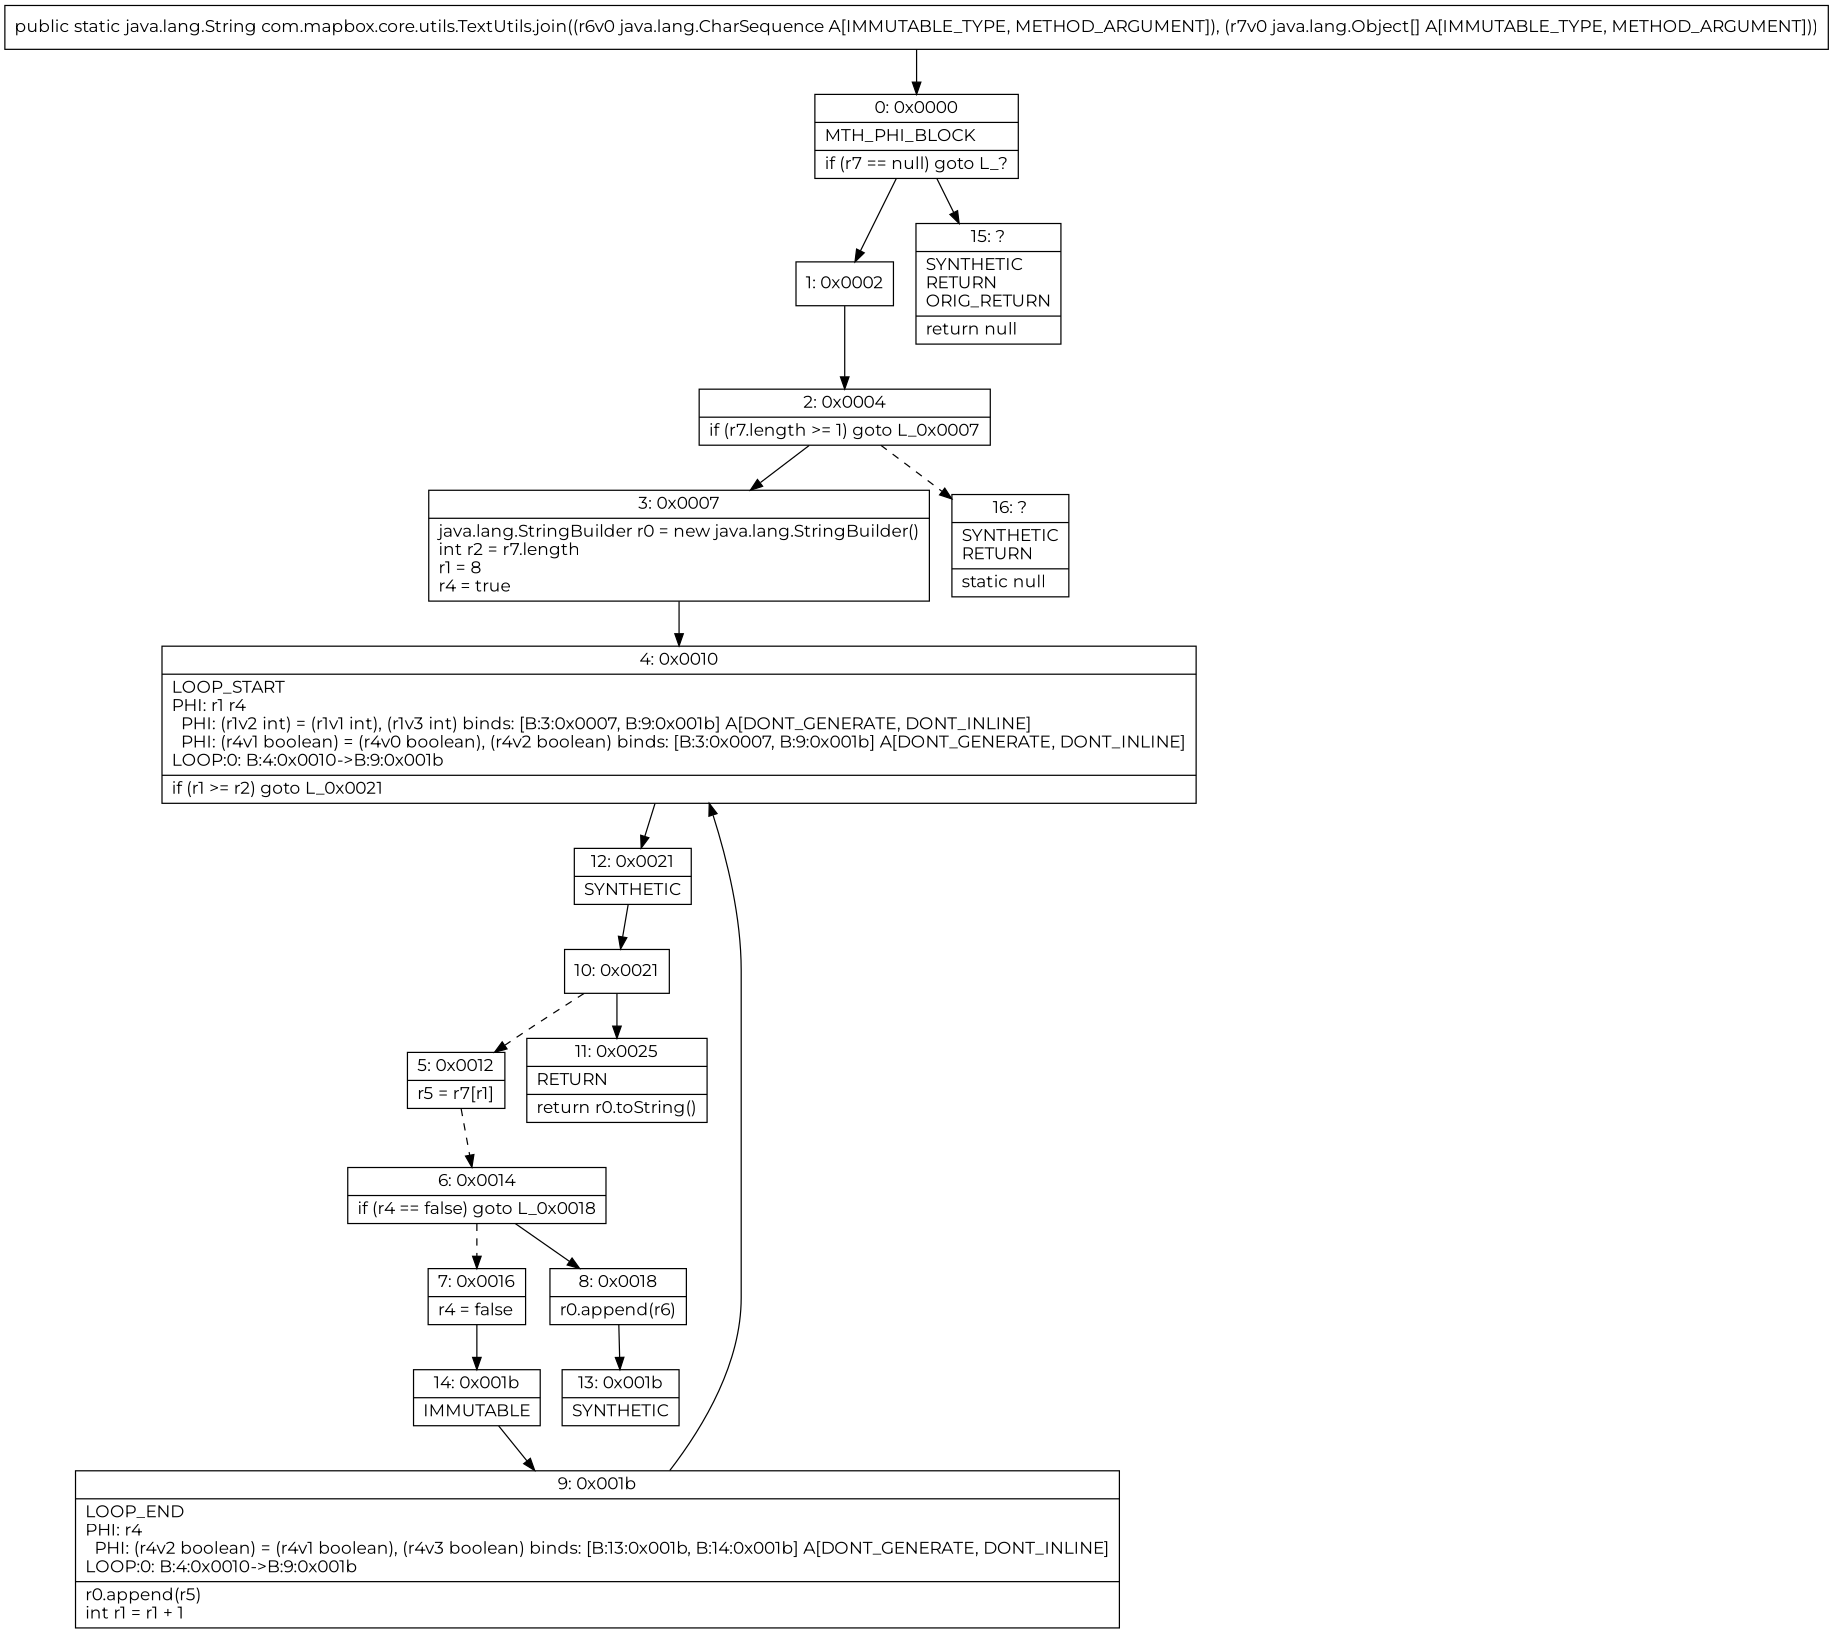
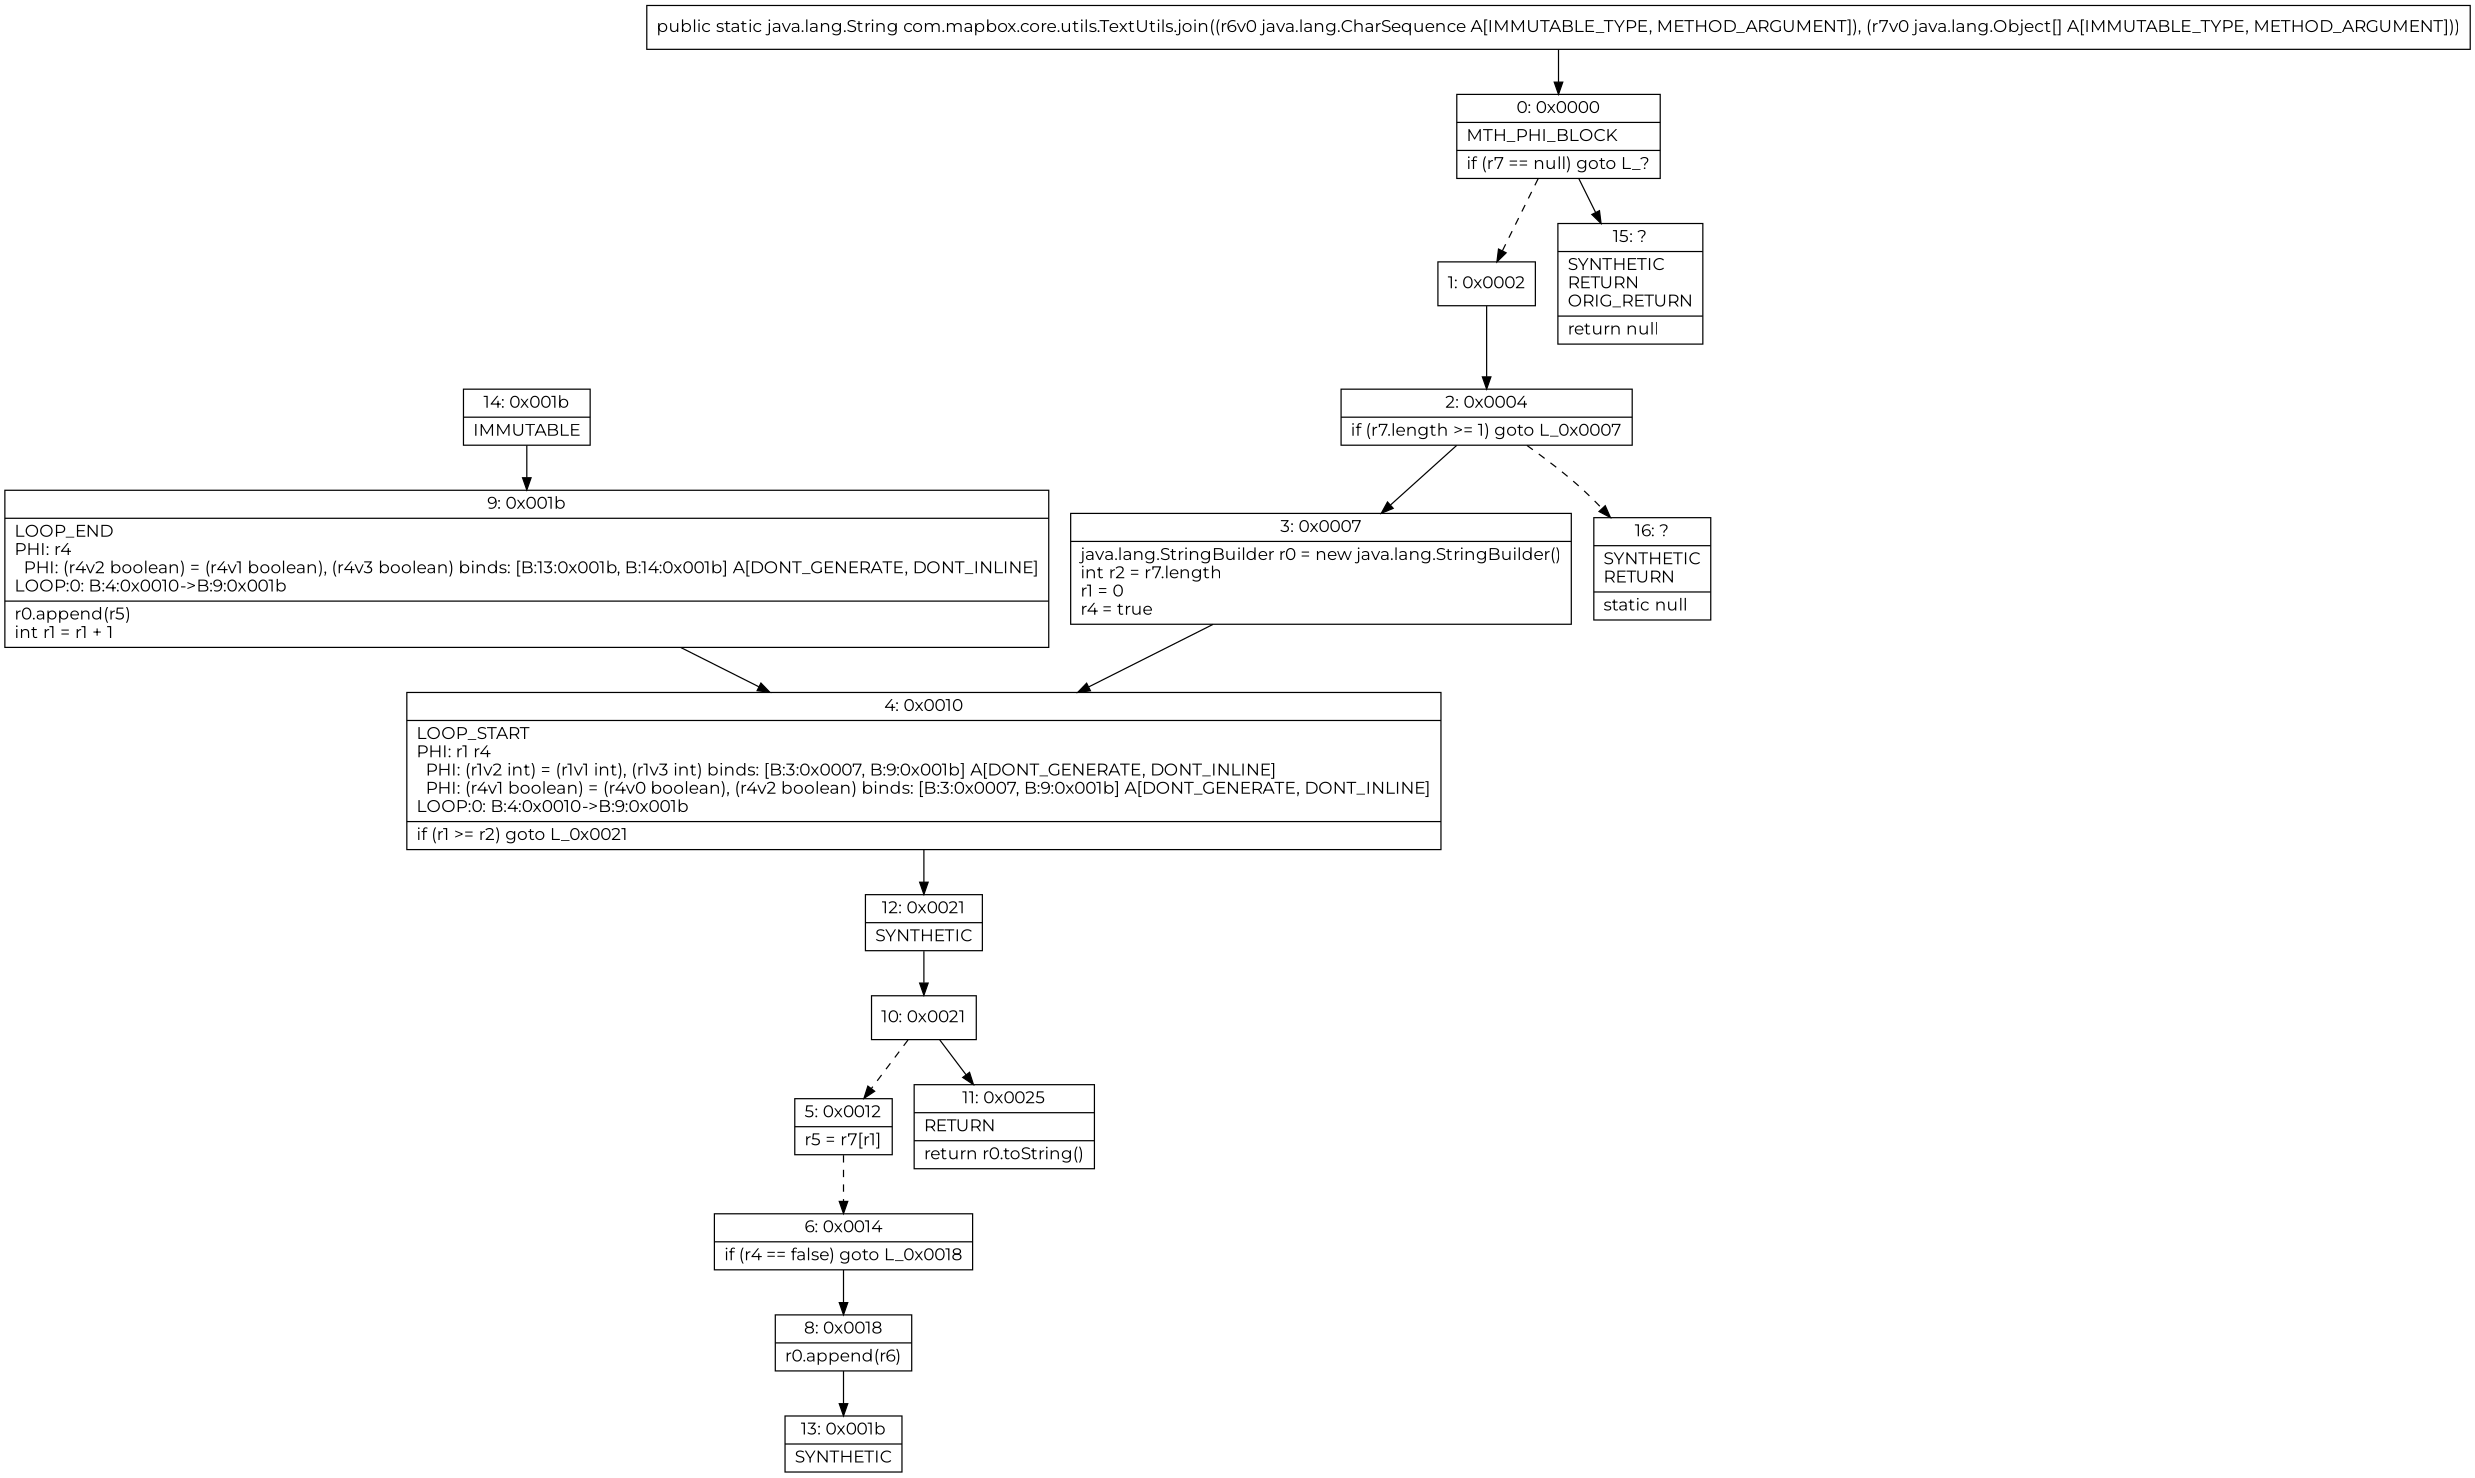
edge "0: 0x0000" -> "1: 0x0002": style solid -> dashed
node "3: 0x0007": text "r1 = 8" -> "r1 = 0"
node "7: 0x0016": removed
